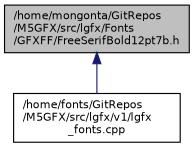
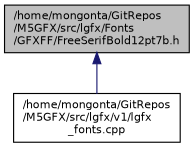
node "/home/fonts/GitRepos /M5GFX/src/lgfx/v1/lgfx _fonts.cpp": label "/home/fonts/GitRepos /M5GFX/src/lgfx/v1/lgfx _fonts.cpp" -> "/home/mongonta/GitRepos /M5GFX/src/lgfx/v1/lgfx _fonts.cpp"
